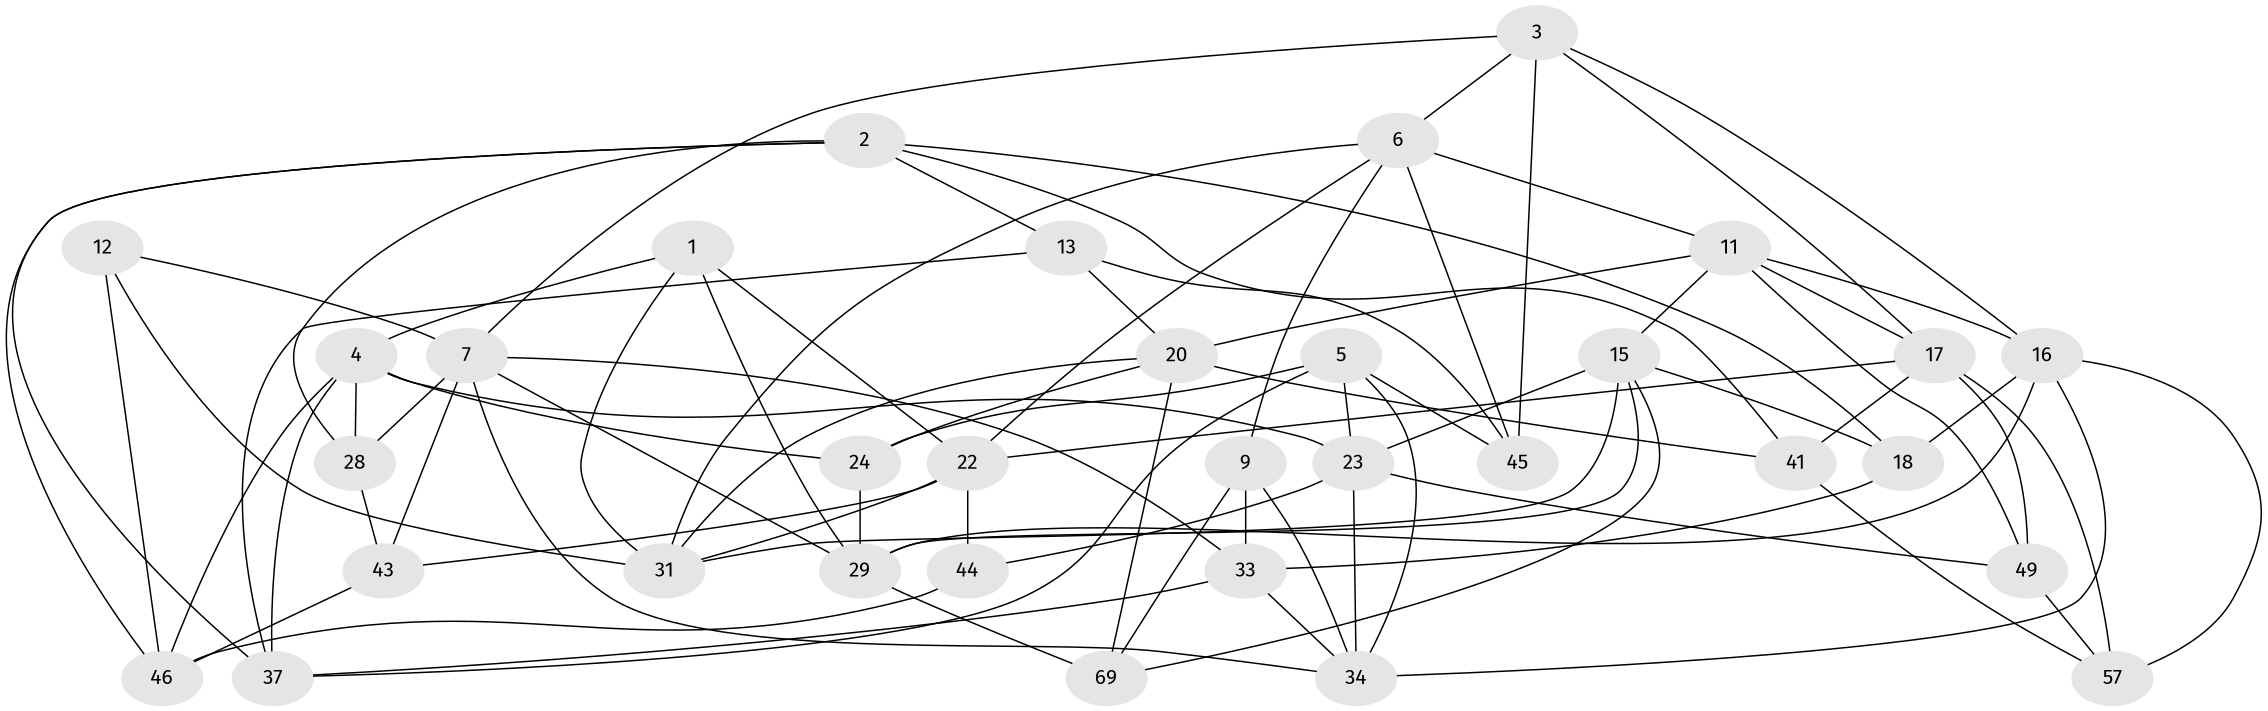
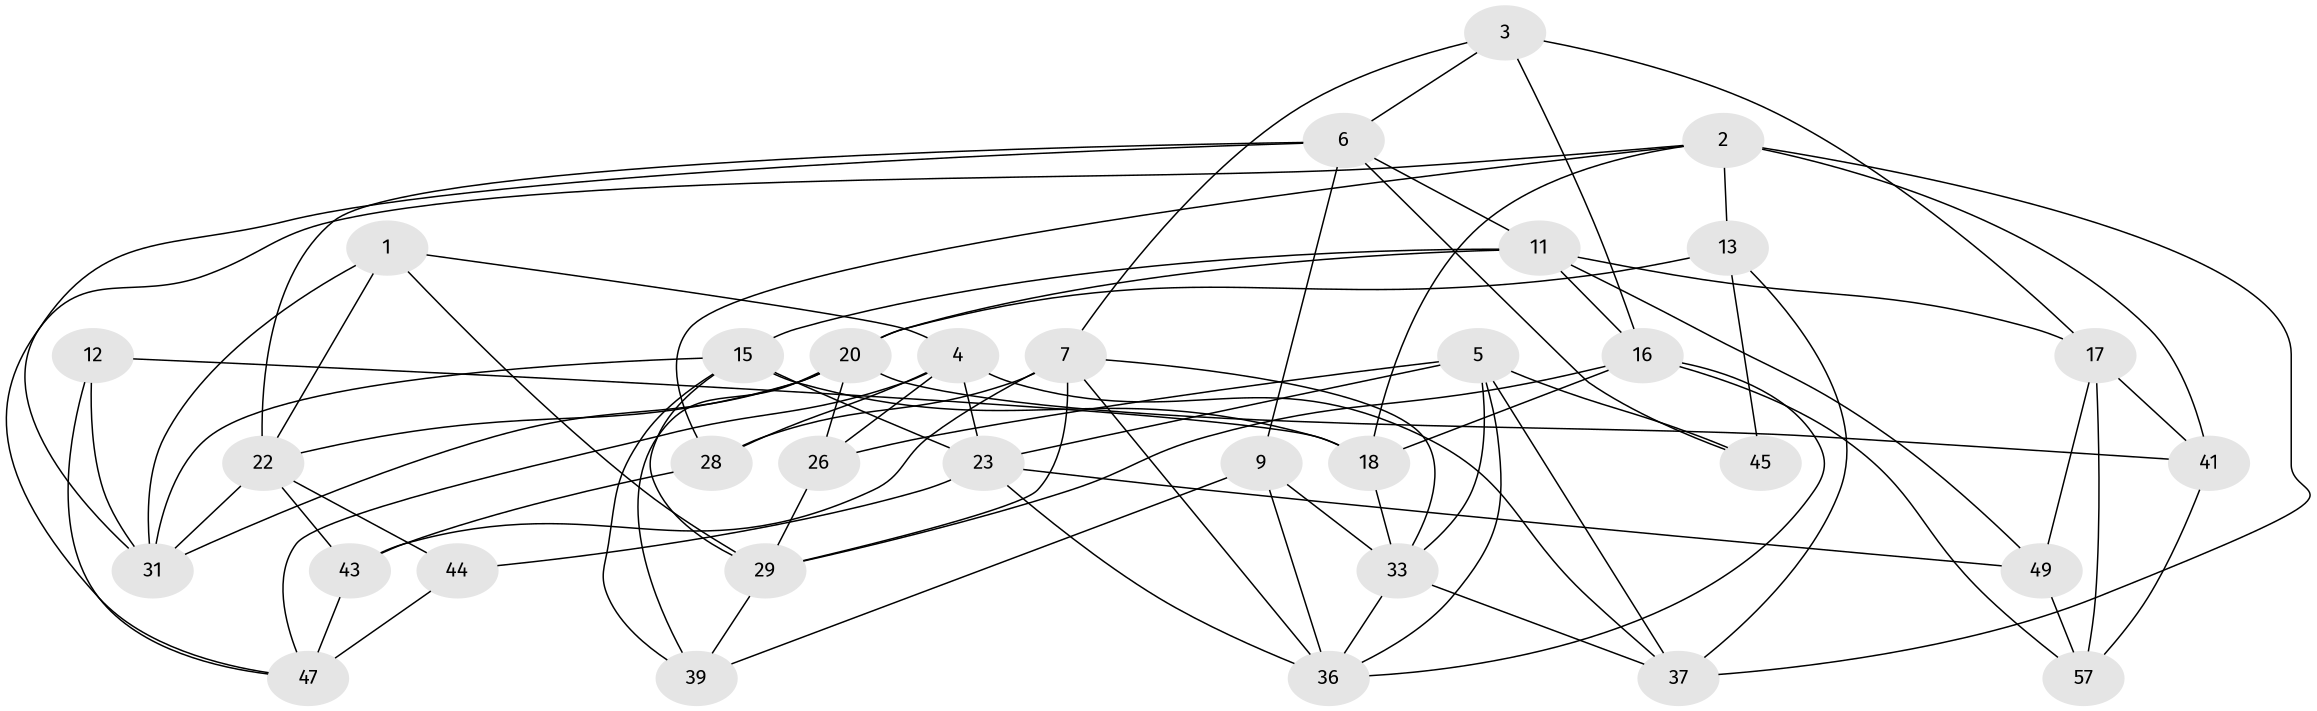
edge "3" -- "45": removed
edge "12" -- "7": now "12" -- "18"
edge "17" -- "22": now "20" -- "22"
node "24": label "24" -> "26"
edge "5" -- "33": added
node "46": label "46" -> "47"
node "69": label "69" -> "39"
node "34": label "34" -> "36"
